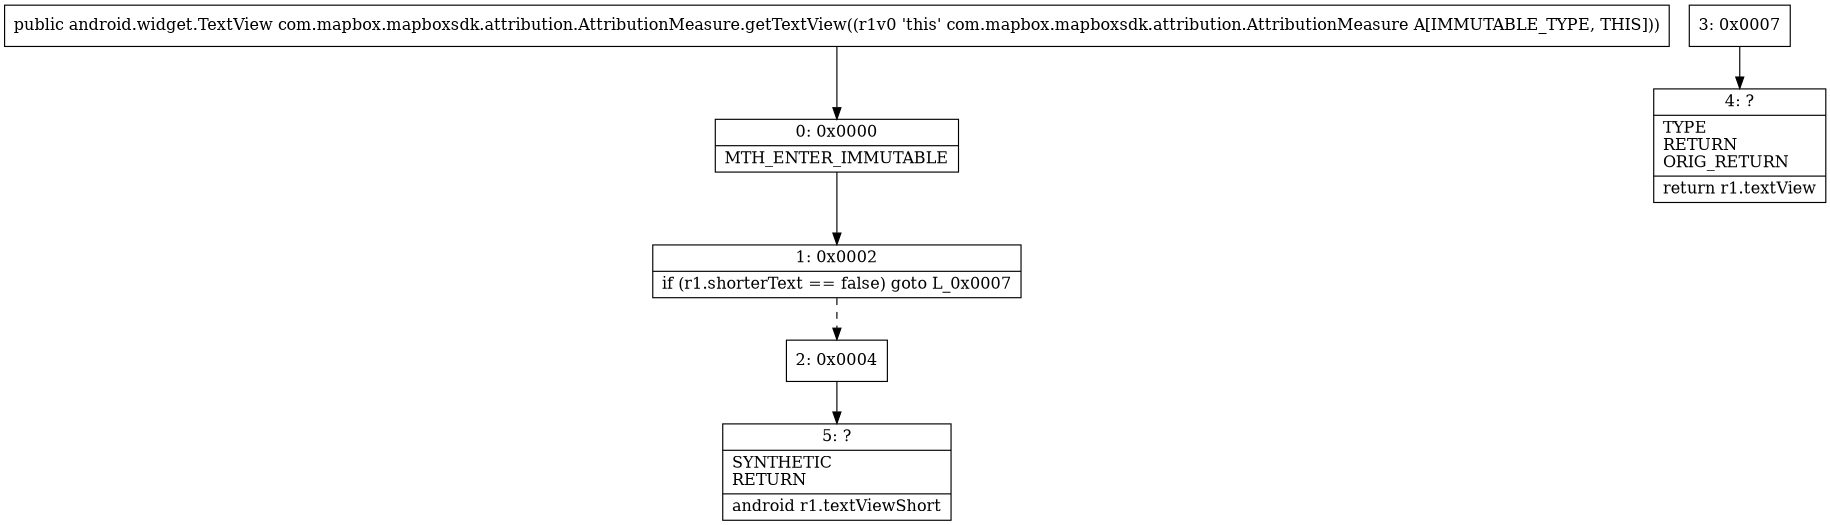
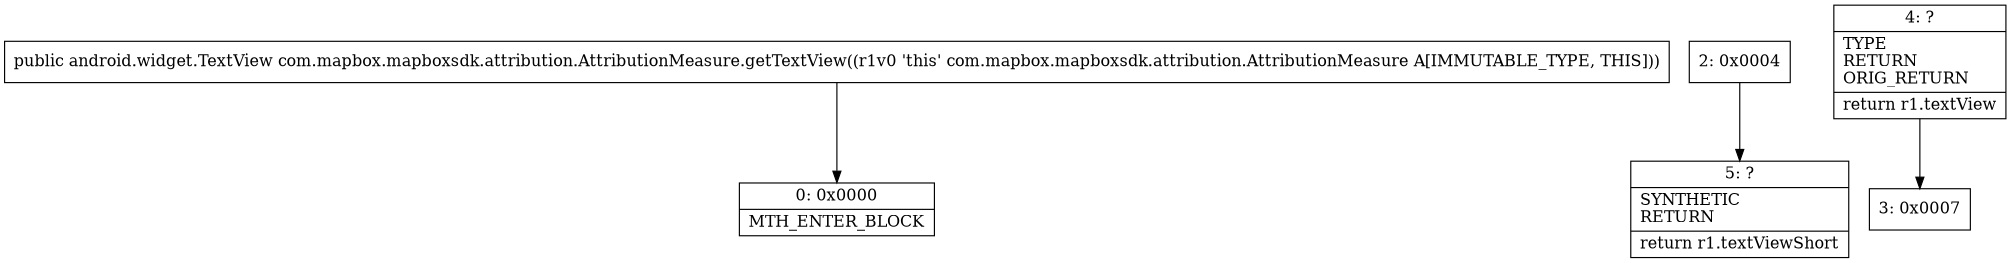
edge "3: 0x0007" -> "4: ?": reversed
node "0: 0x0000": text "MTH_ENTER_IMMUTABLE" -> "MTH_ENTER_BLOCK"
node "1: 0x0002": removed
node "5: ?": text "android r1.textViewShort" -> "return r1.textViewShort"
